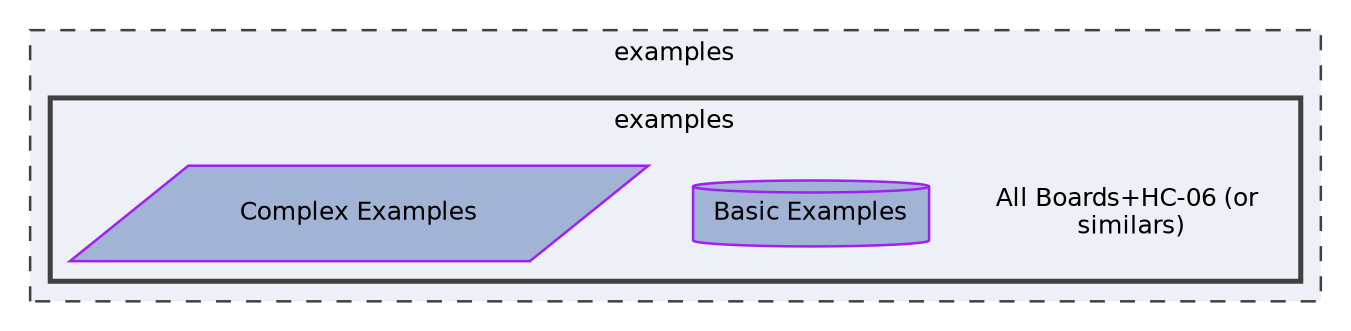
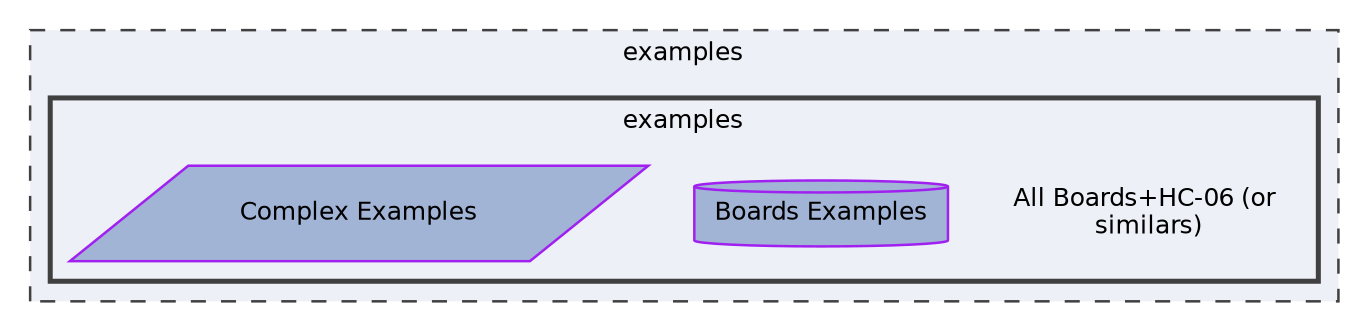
node "Basic Examples": label "Basic Examples" -> "Boards Examples"
